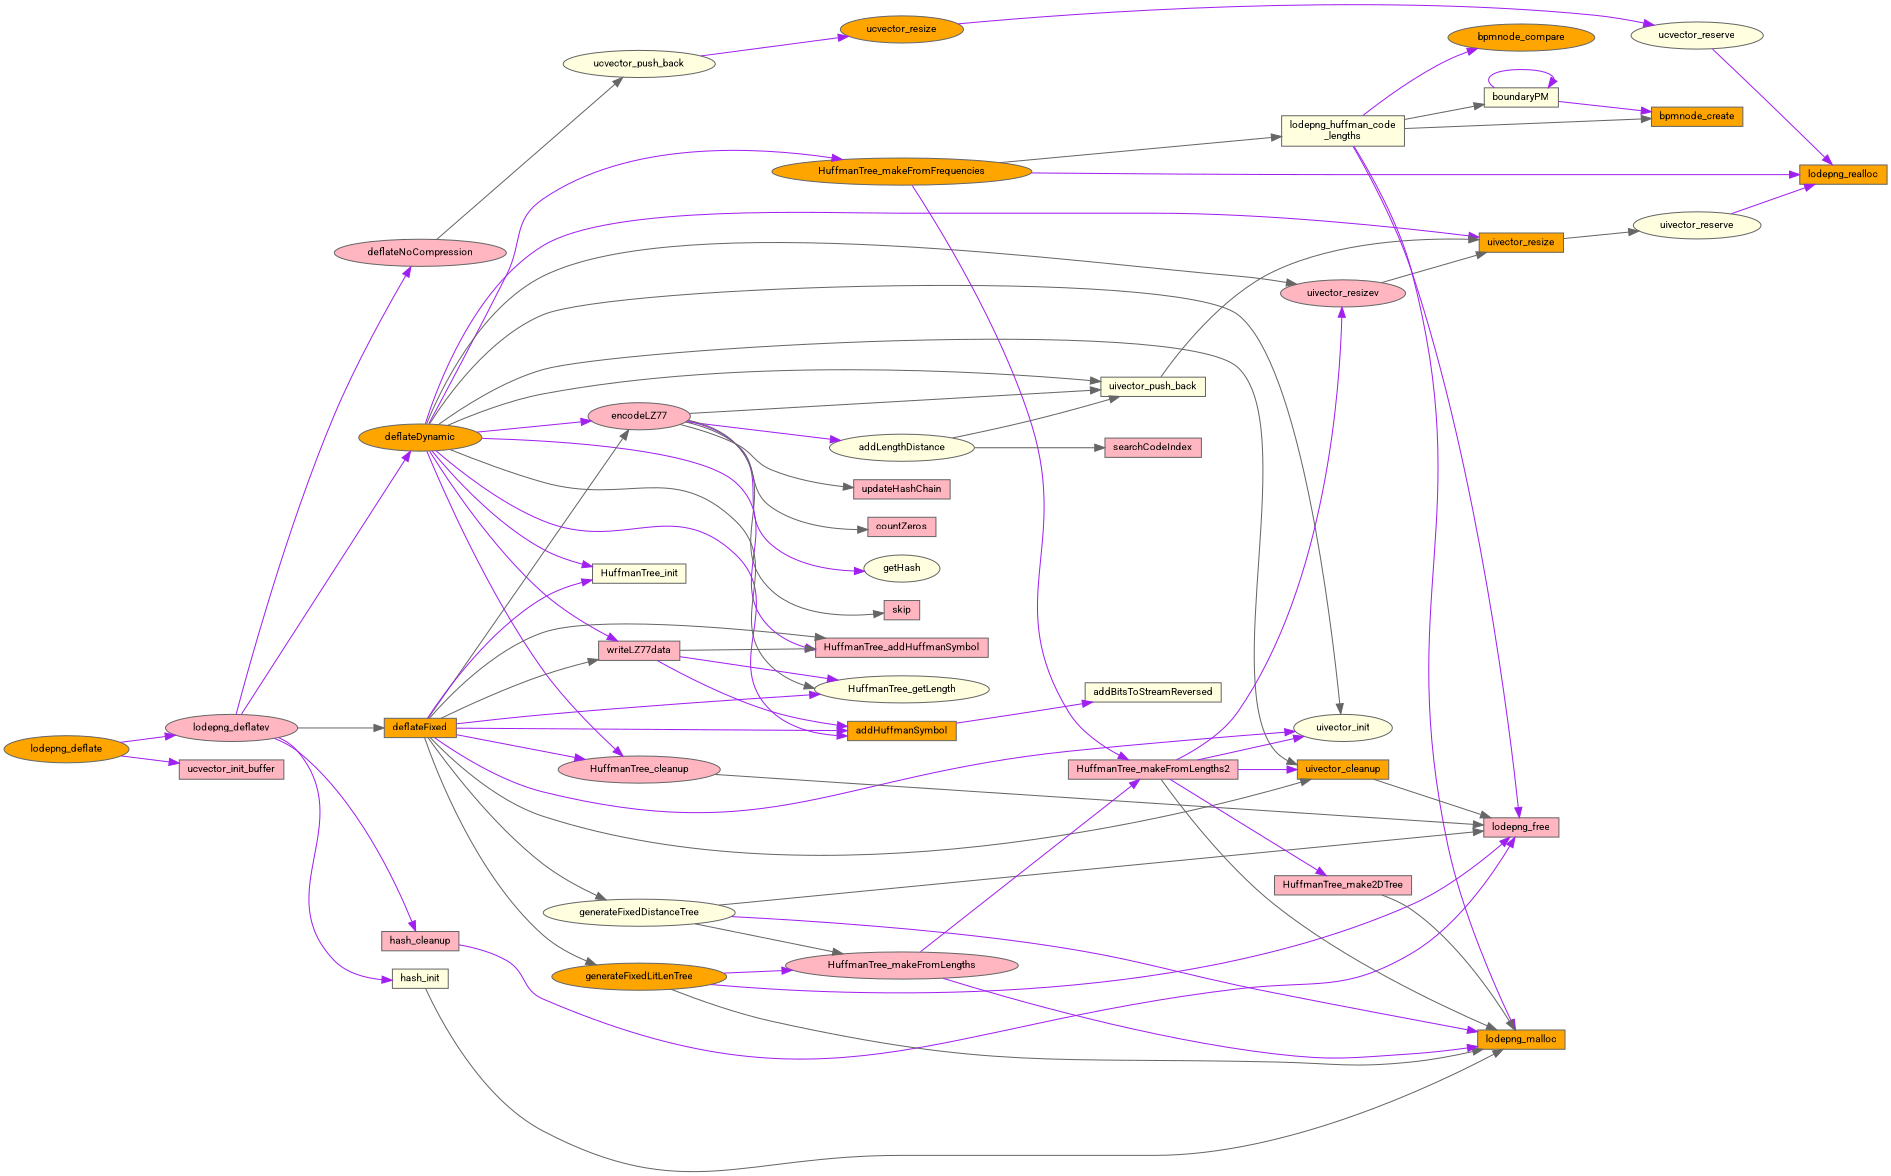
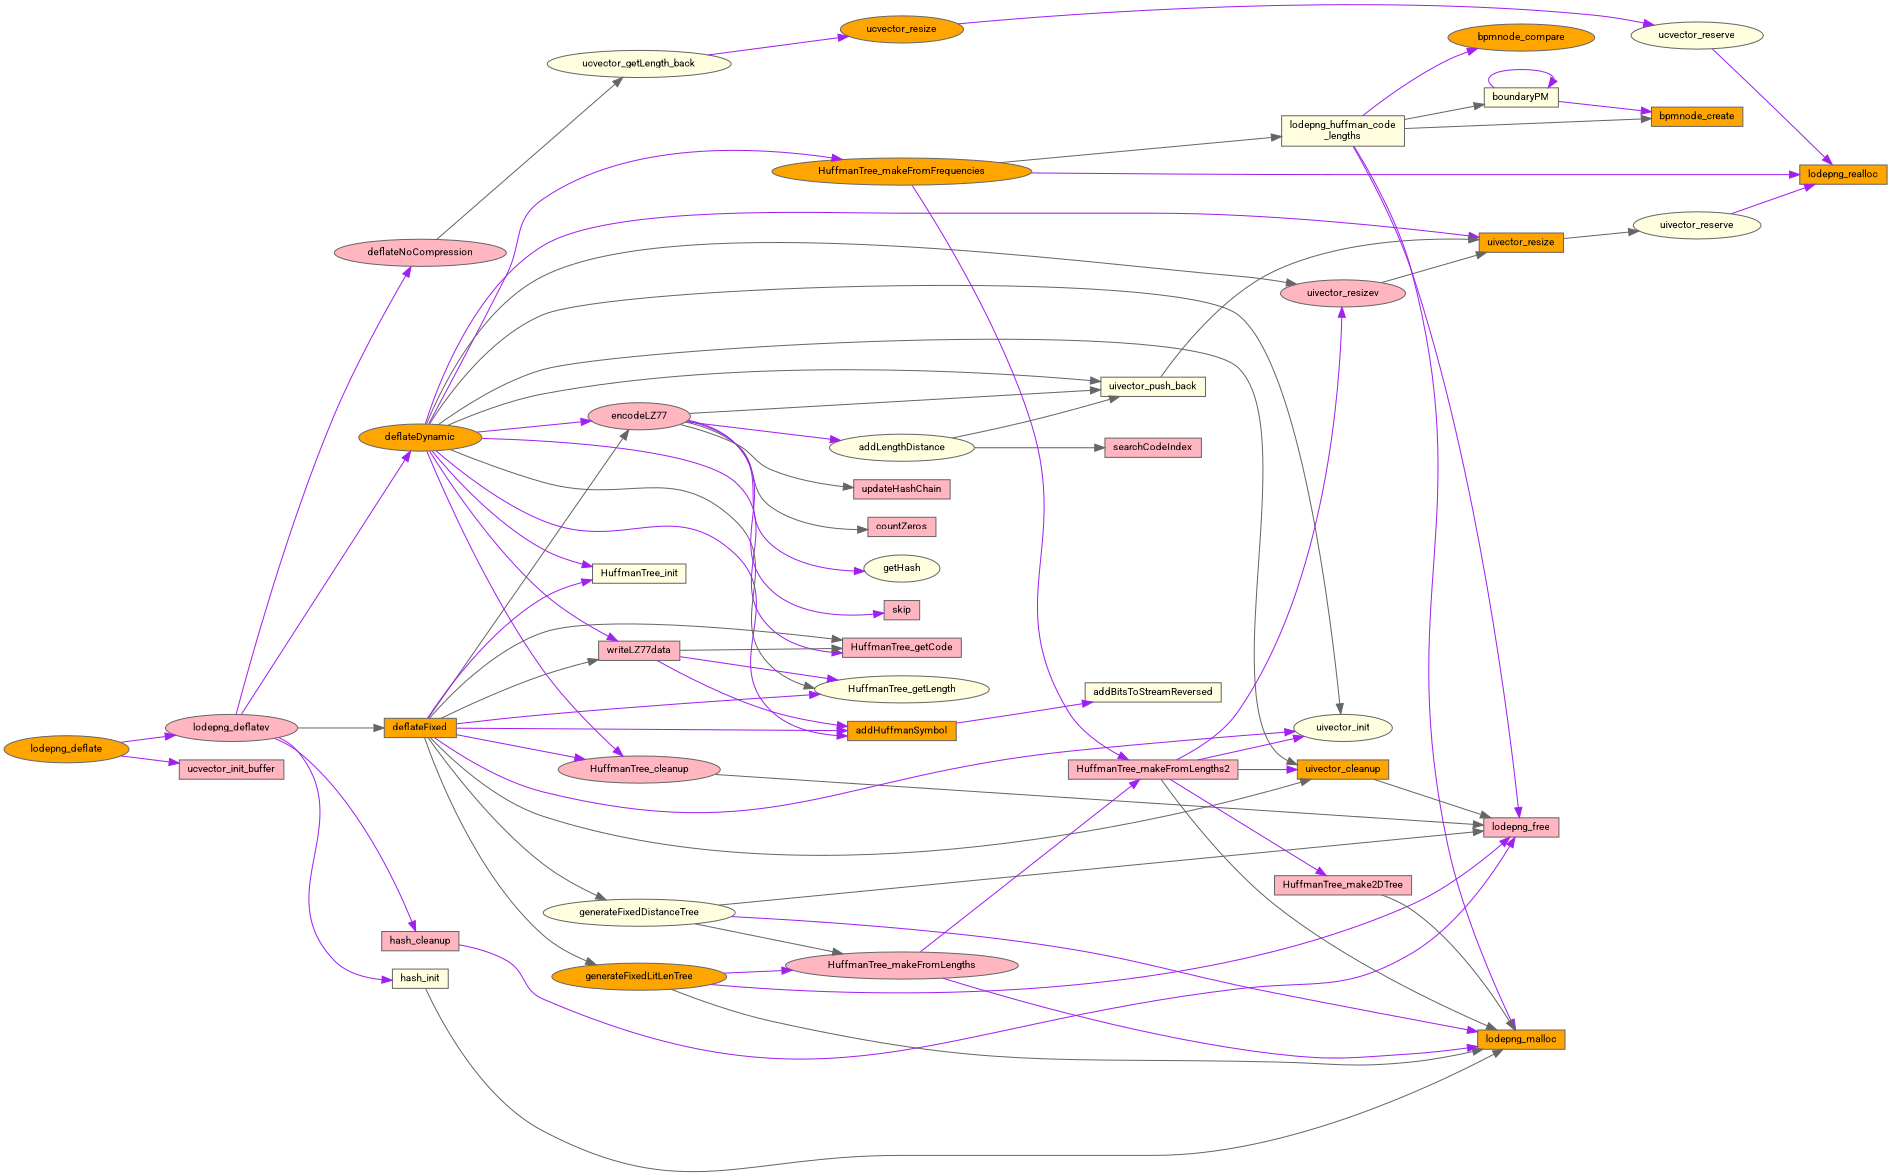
node "ucvector_push_back": label "ucvector_push_back" -> "ucvector_getLength_back"
edge "encodeLZ77" -> "skip": color gray40 -> purple
node "HuffmanTree_addHuffmanSymbol": label "HuffmanTree_addHuffmanSymbol" -> "HuffmanTree_getCode"
